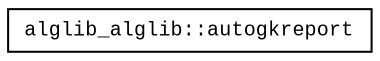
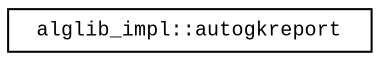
node "alglib_alglib::autogkreport": label "alglib_alglib::autogkreport" -> "alglib_impl::autogkreport"
